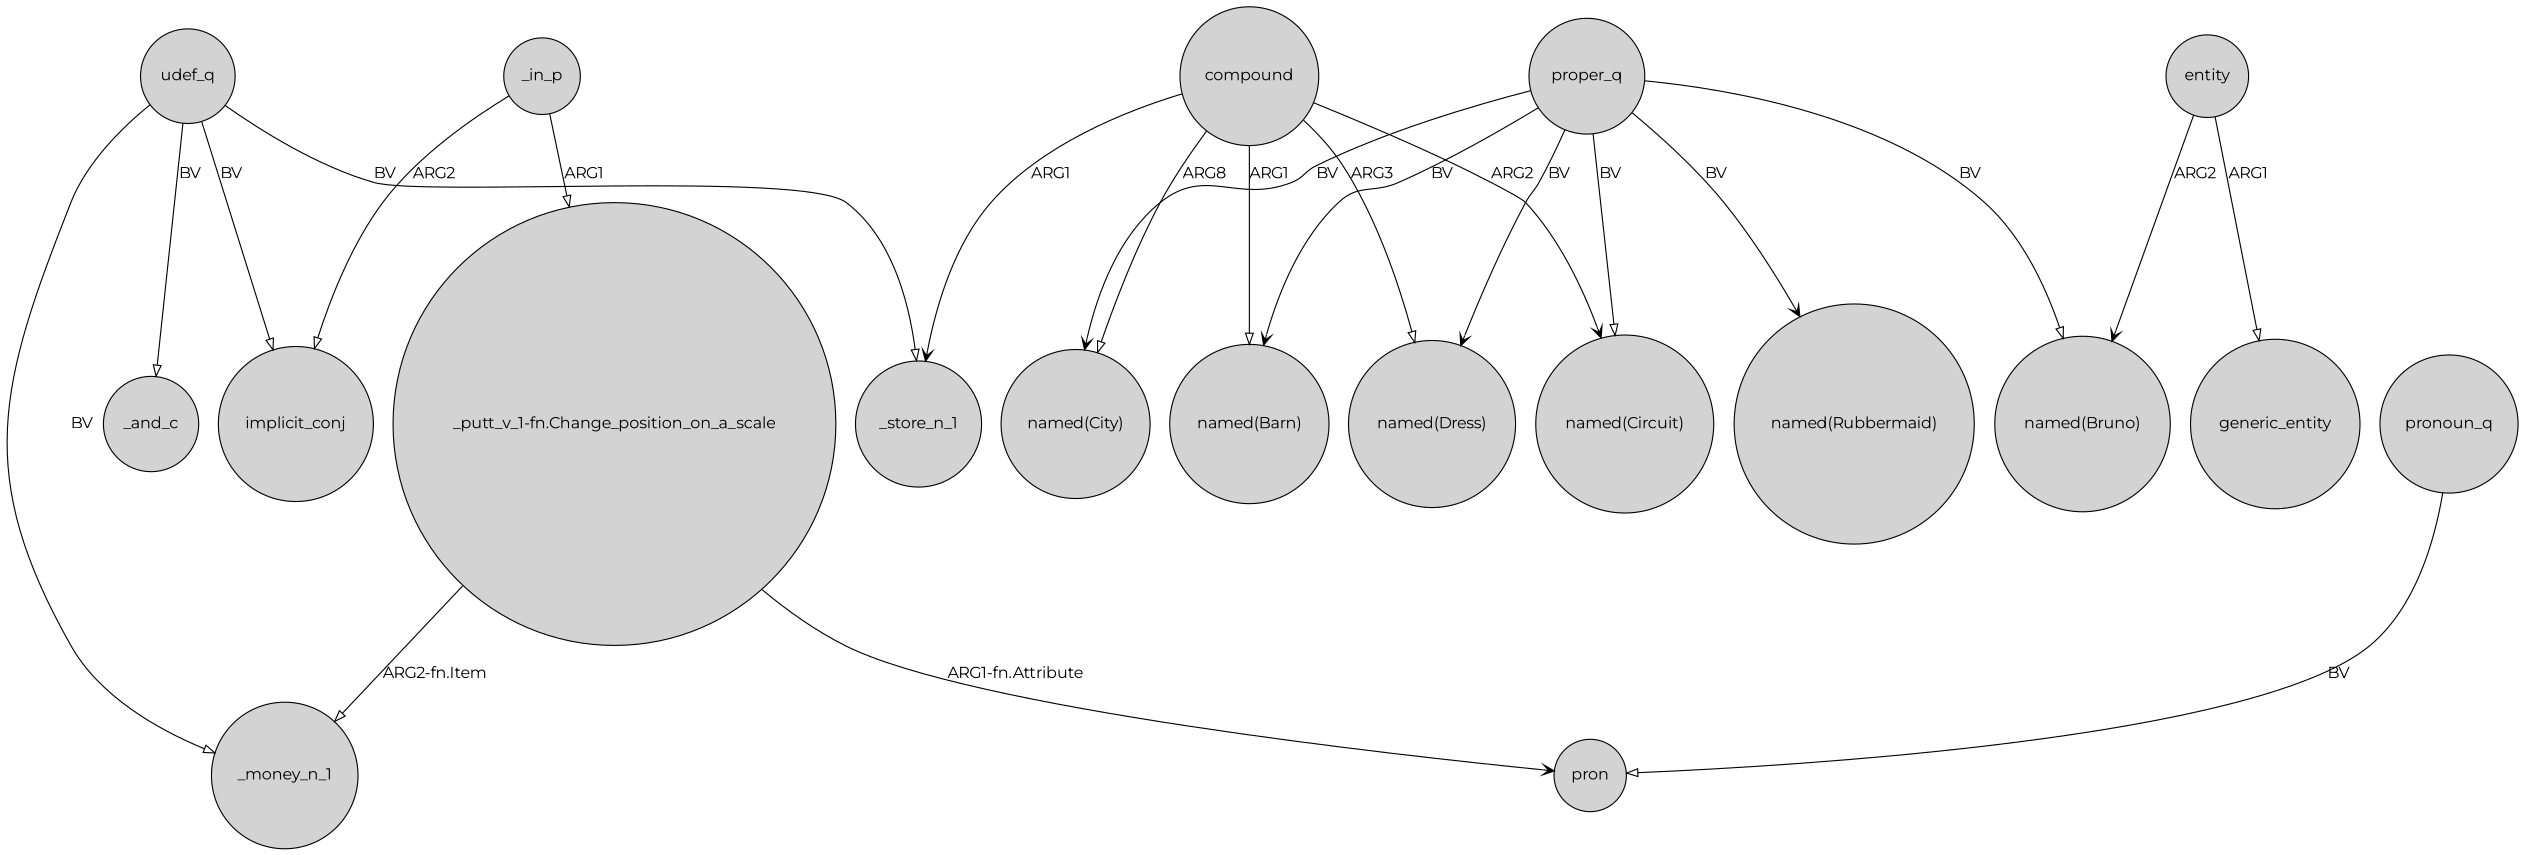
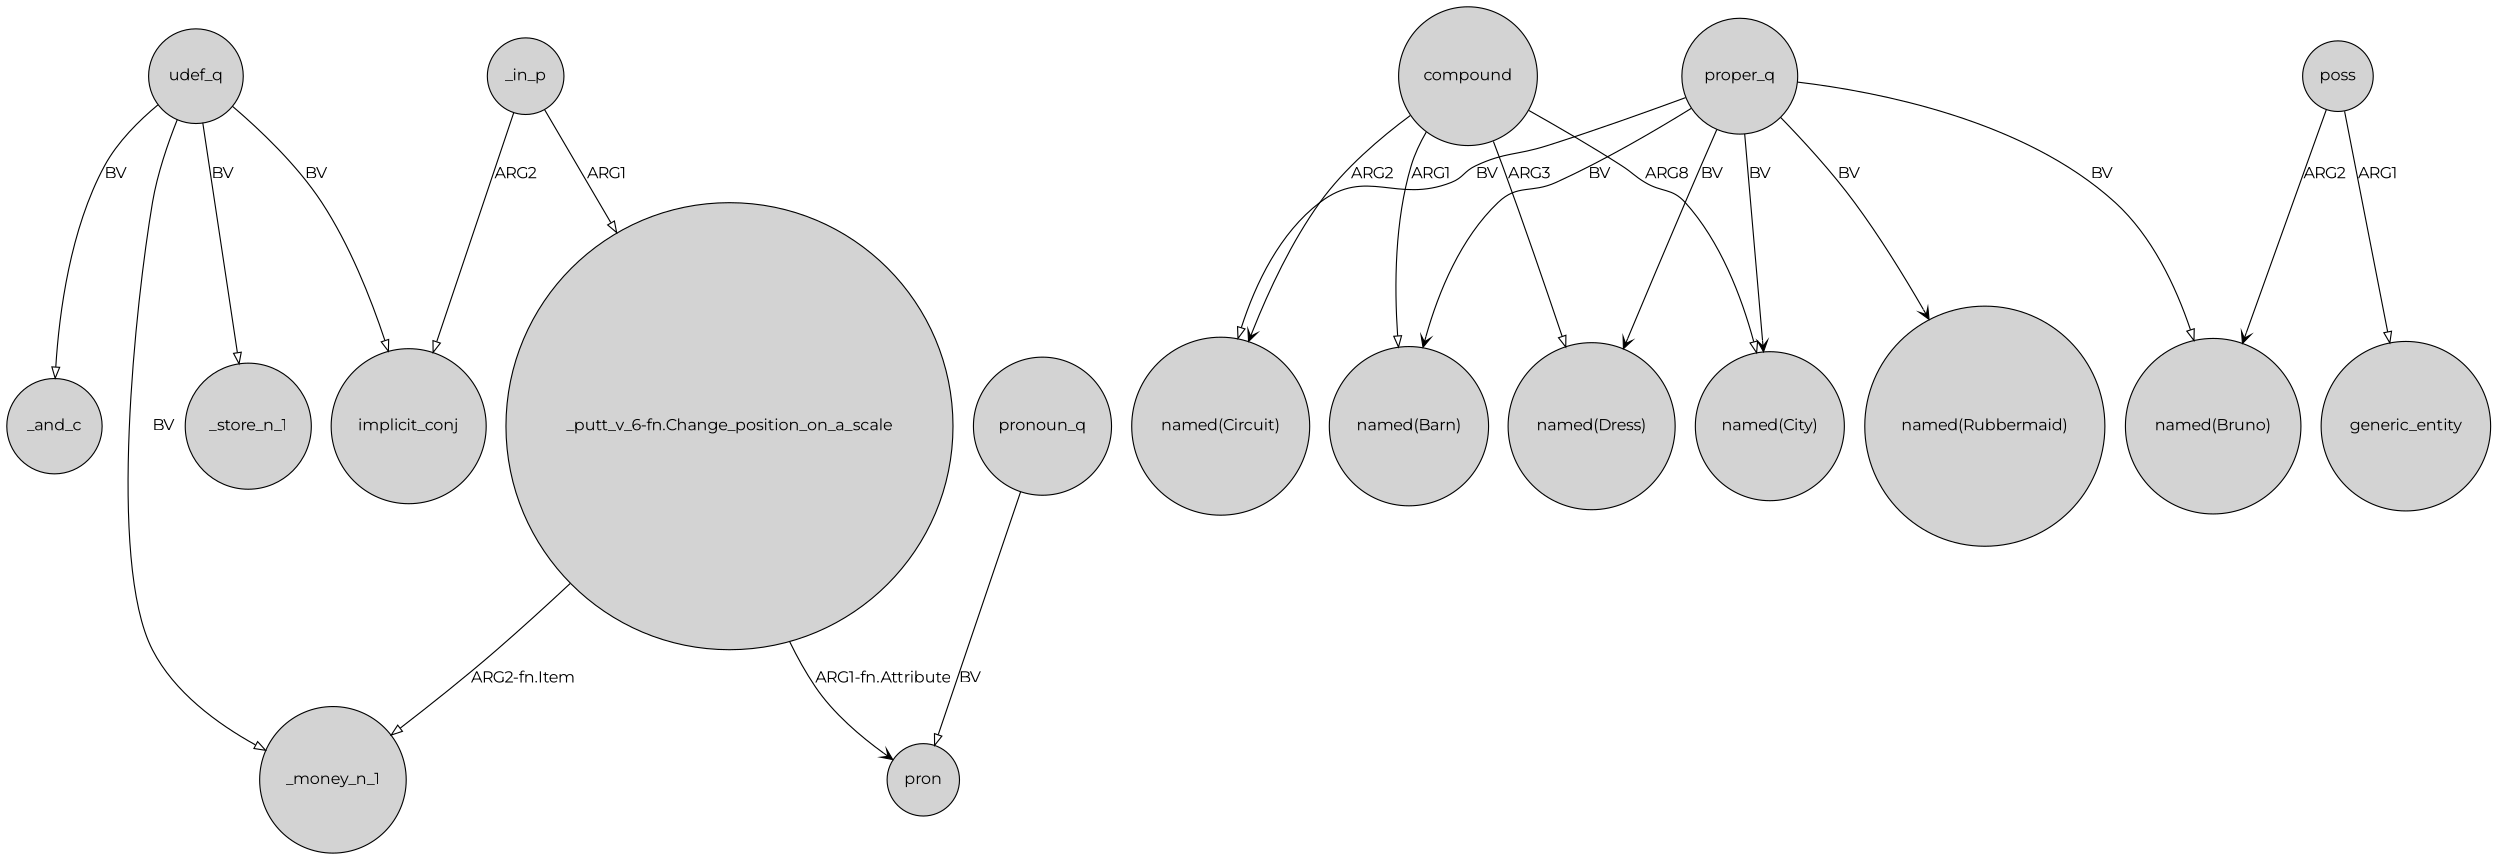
node "entity": label "entity" -> "poss"
edge "compound" -> "_store_n_1": removed, label "ARG1"
node "_putt_v_1-fn.Change_position_on_a_scale": label "_putt_v_1-fn.Change_position_on_a_scale" -> "_putt_v_6-fn.Change_position_on_a_scale"
